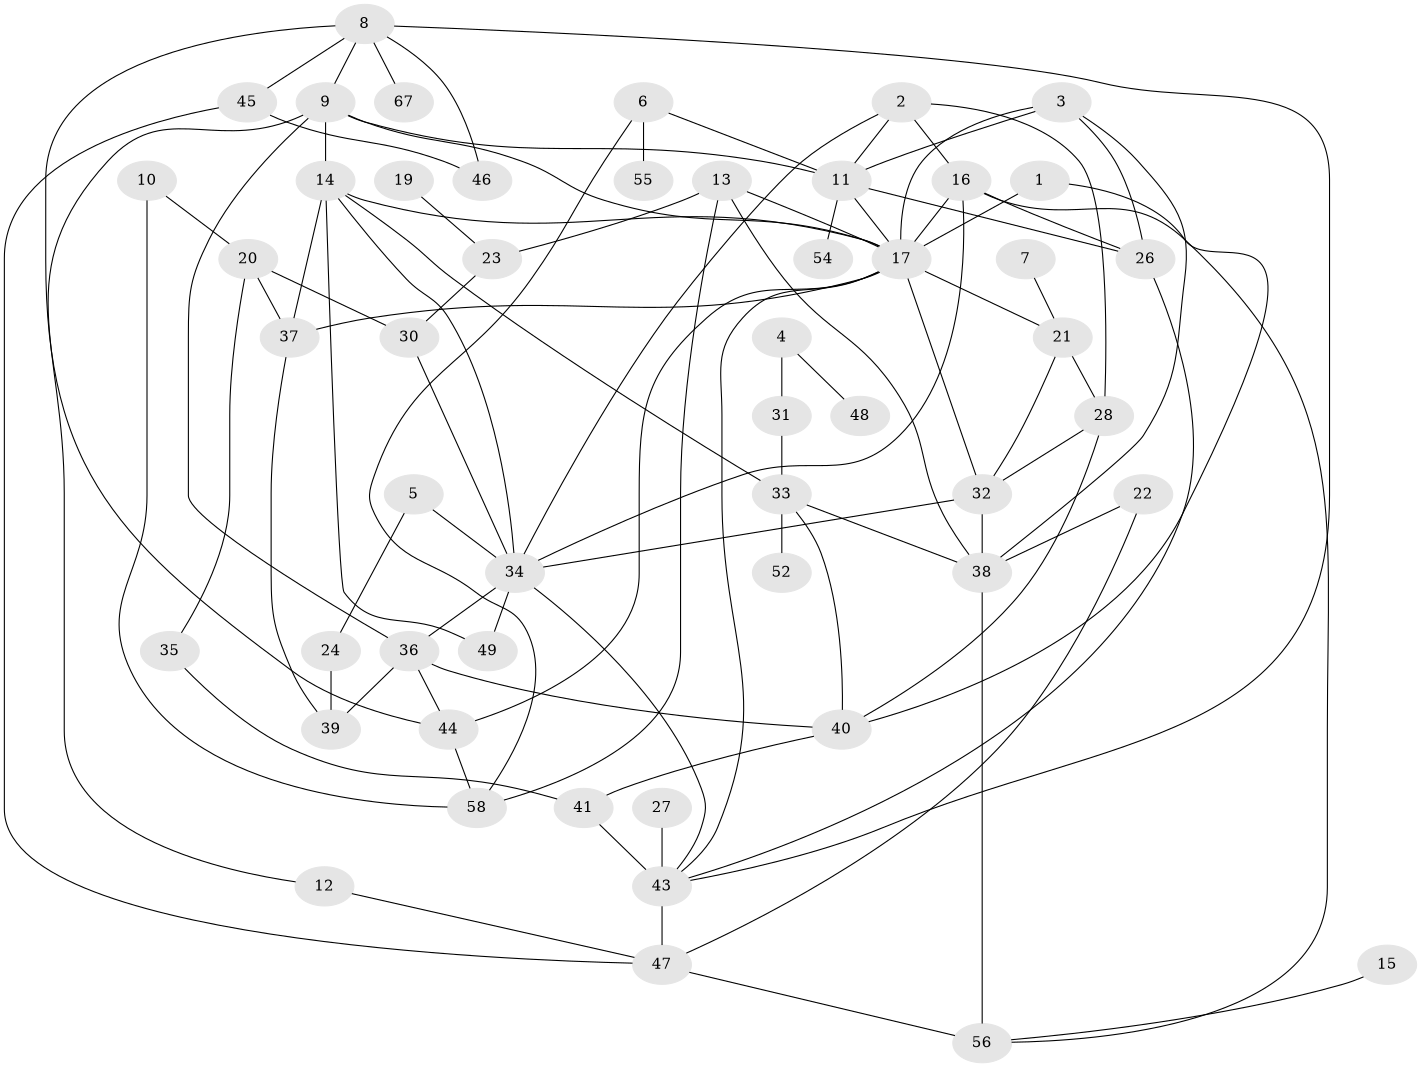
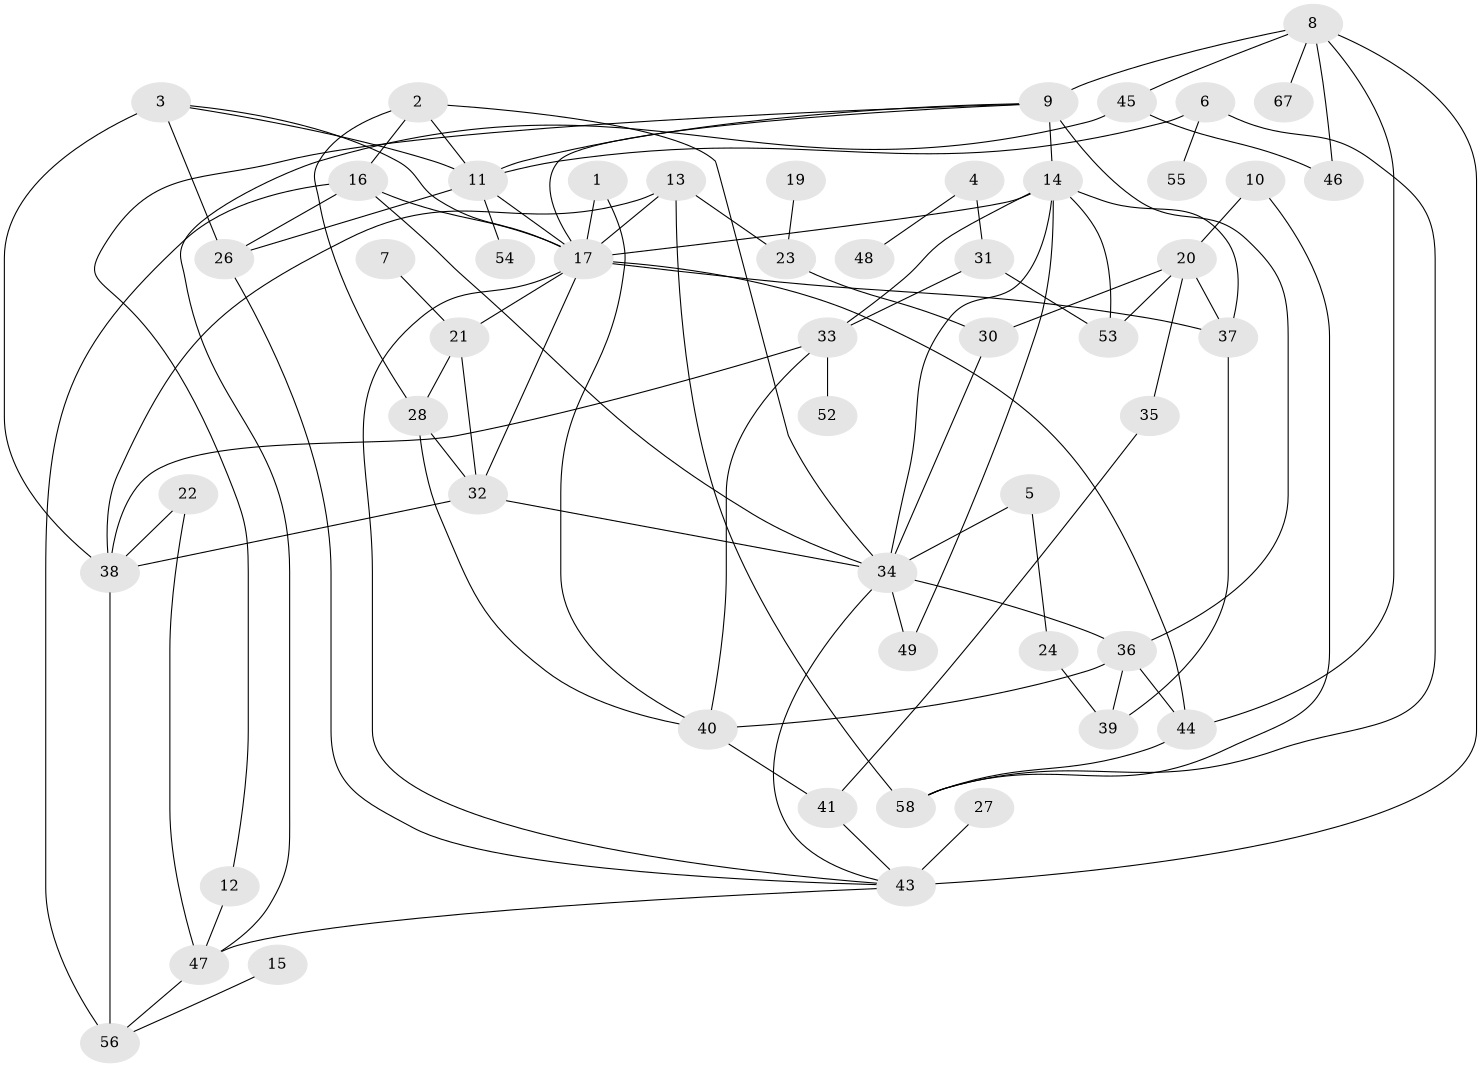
node "53": added
